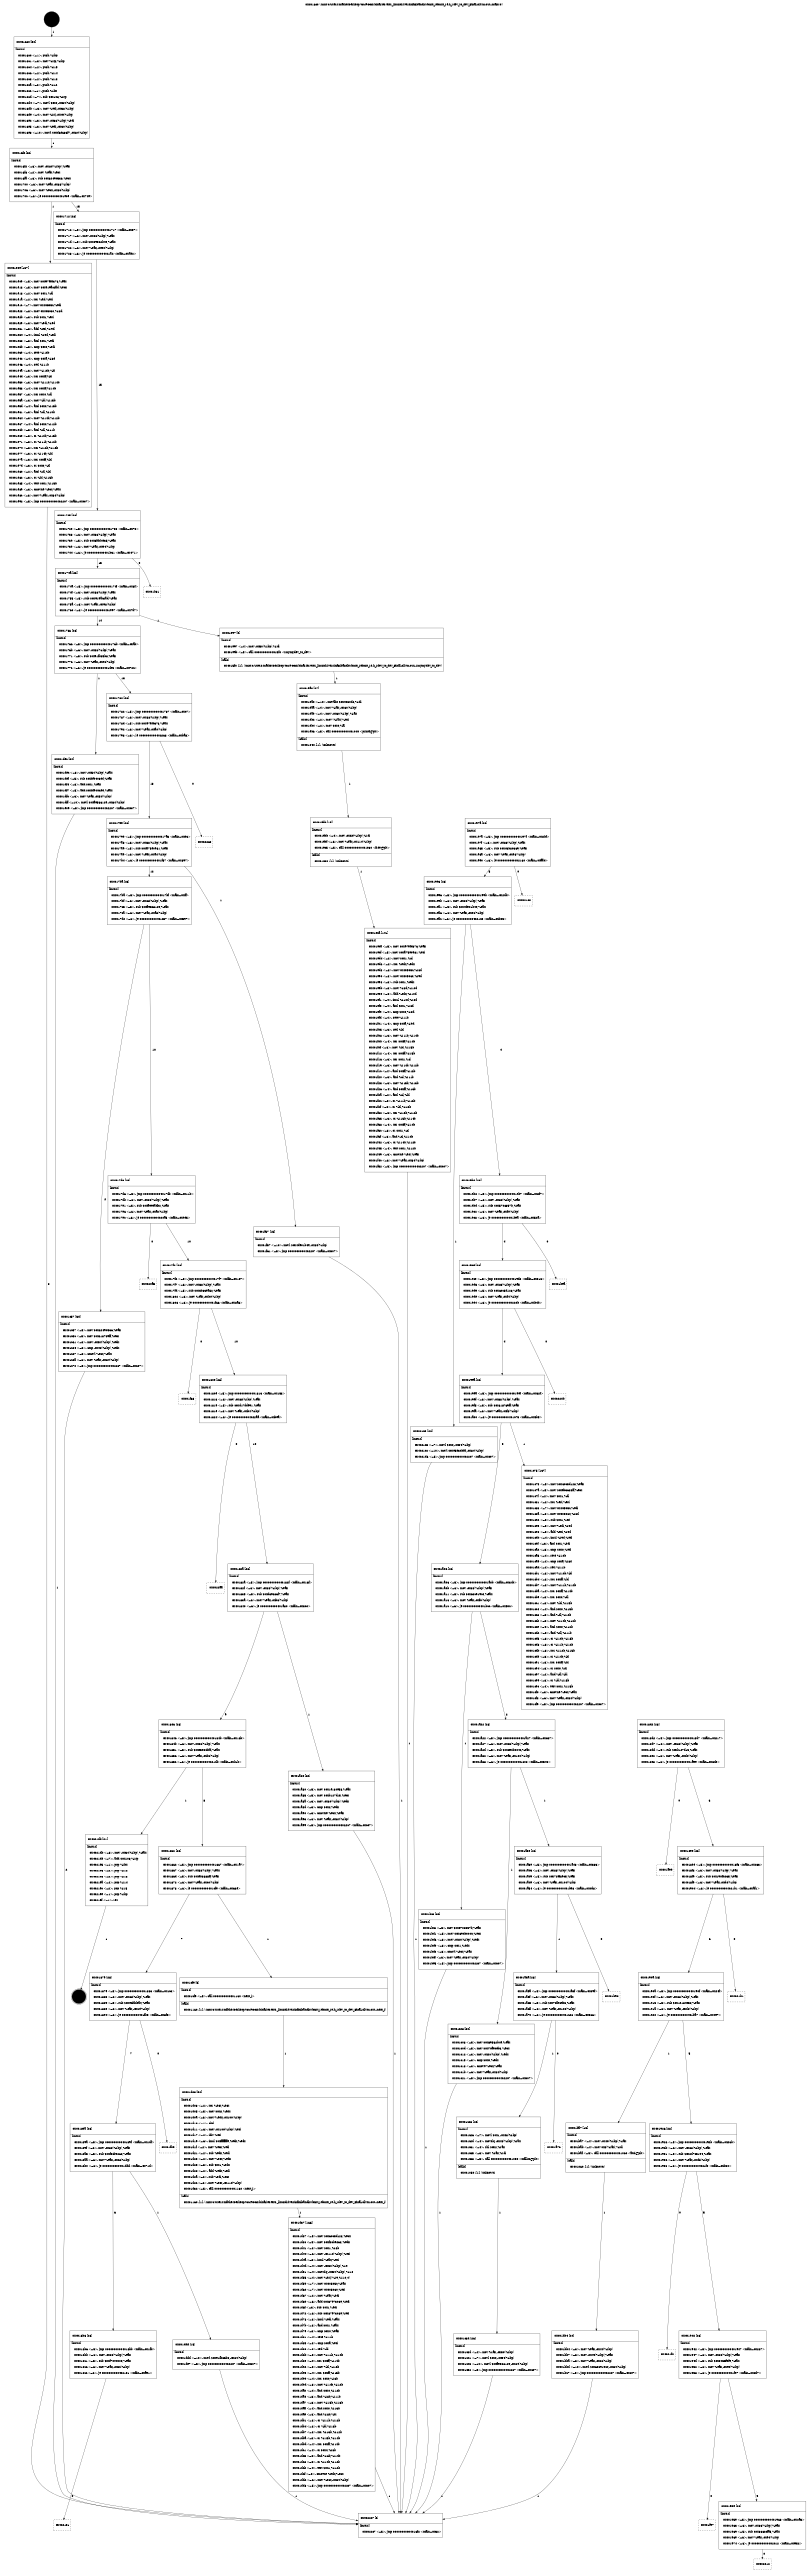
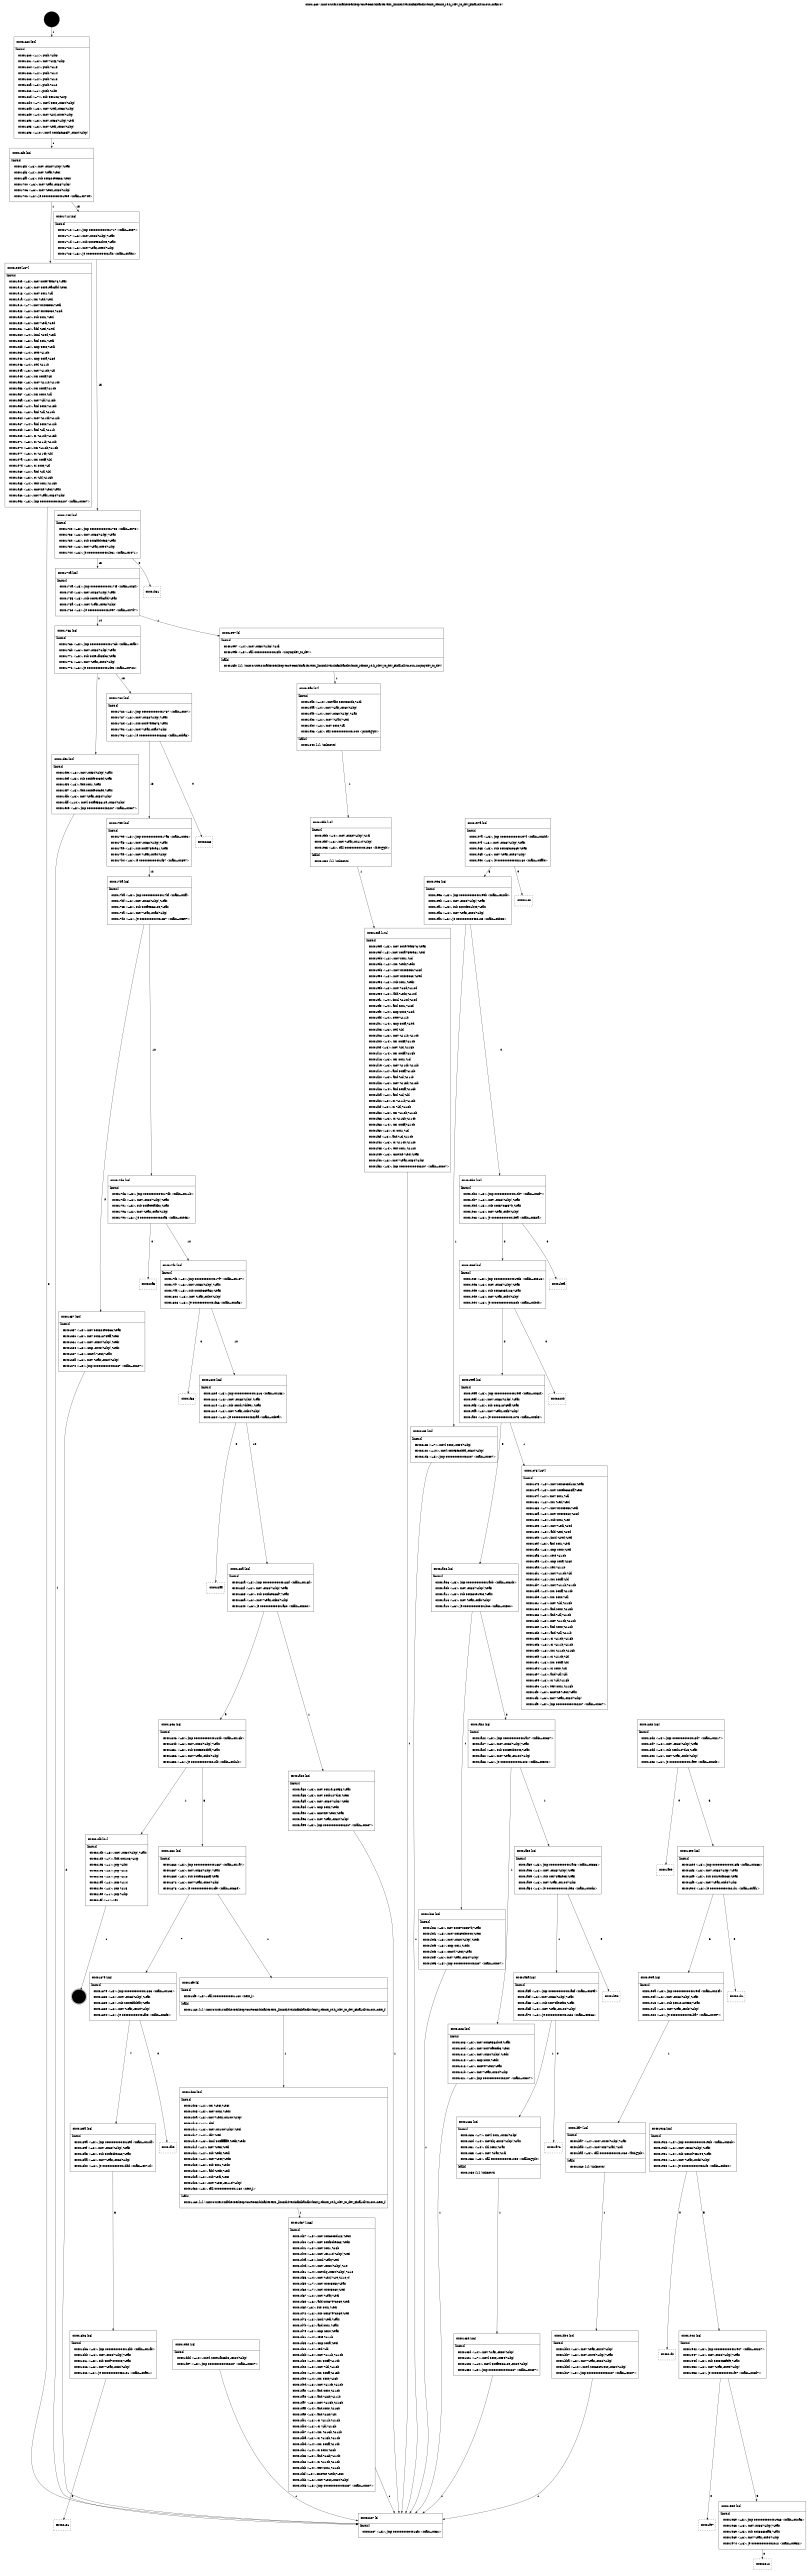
node "0x401f57 [15]": removed
edge "0x40190a [28]" -> "0x401926 [28]": removed, label "5"
edge "0x40189a [28]" -> "0x401ddd [15]": removed, label "1"
